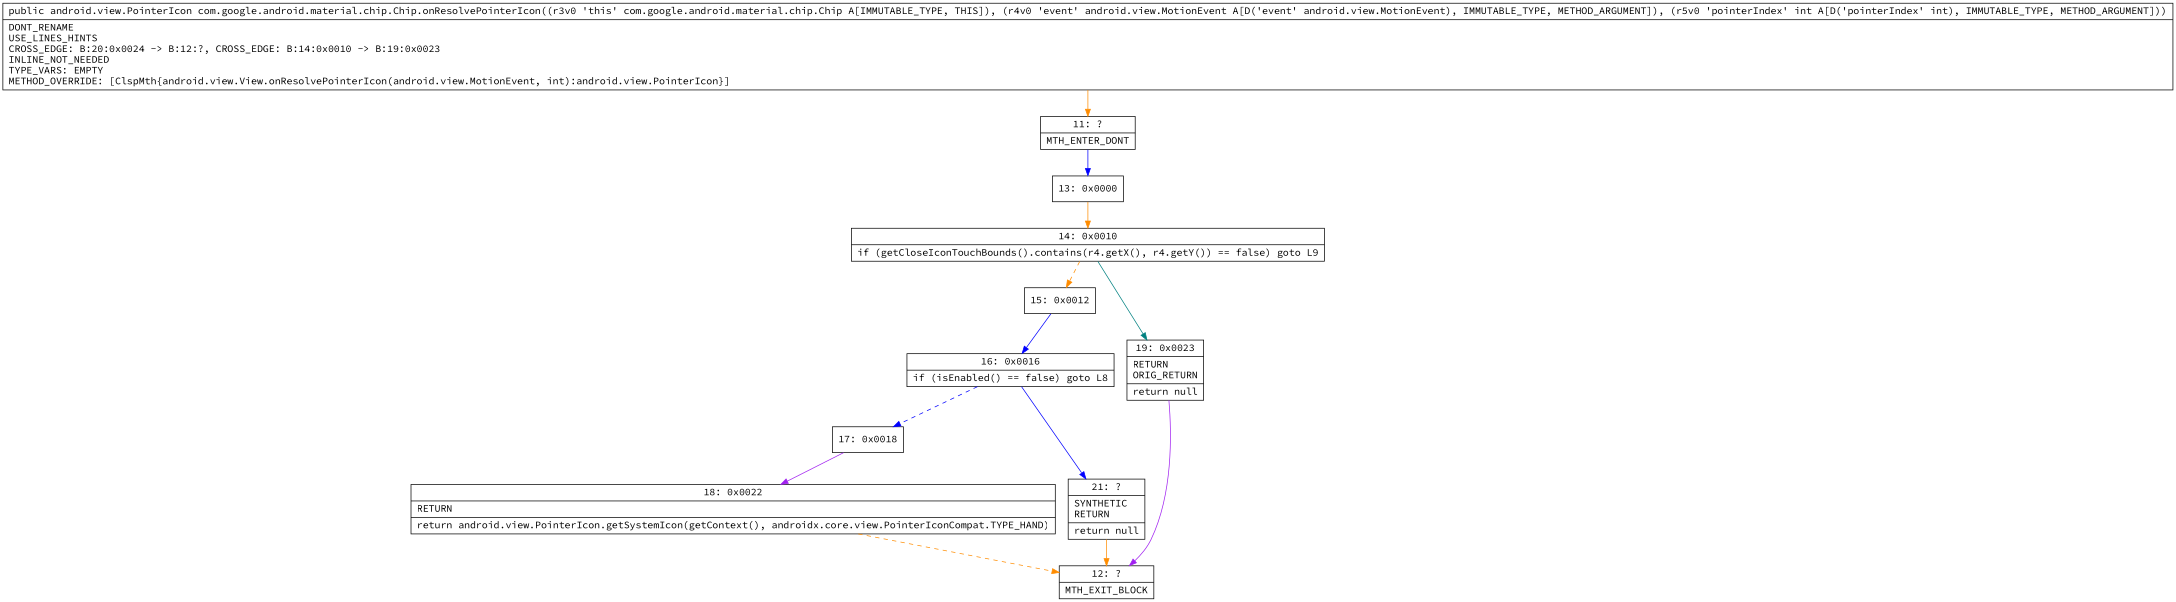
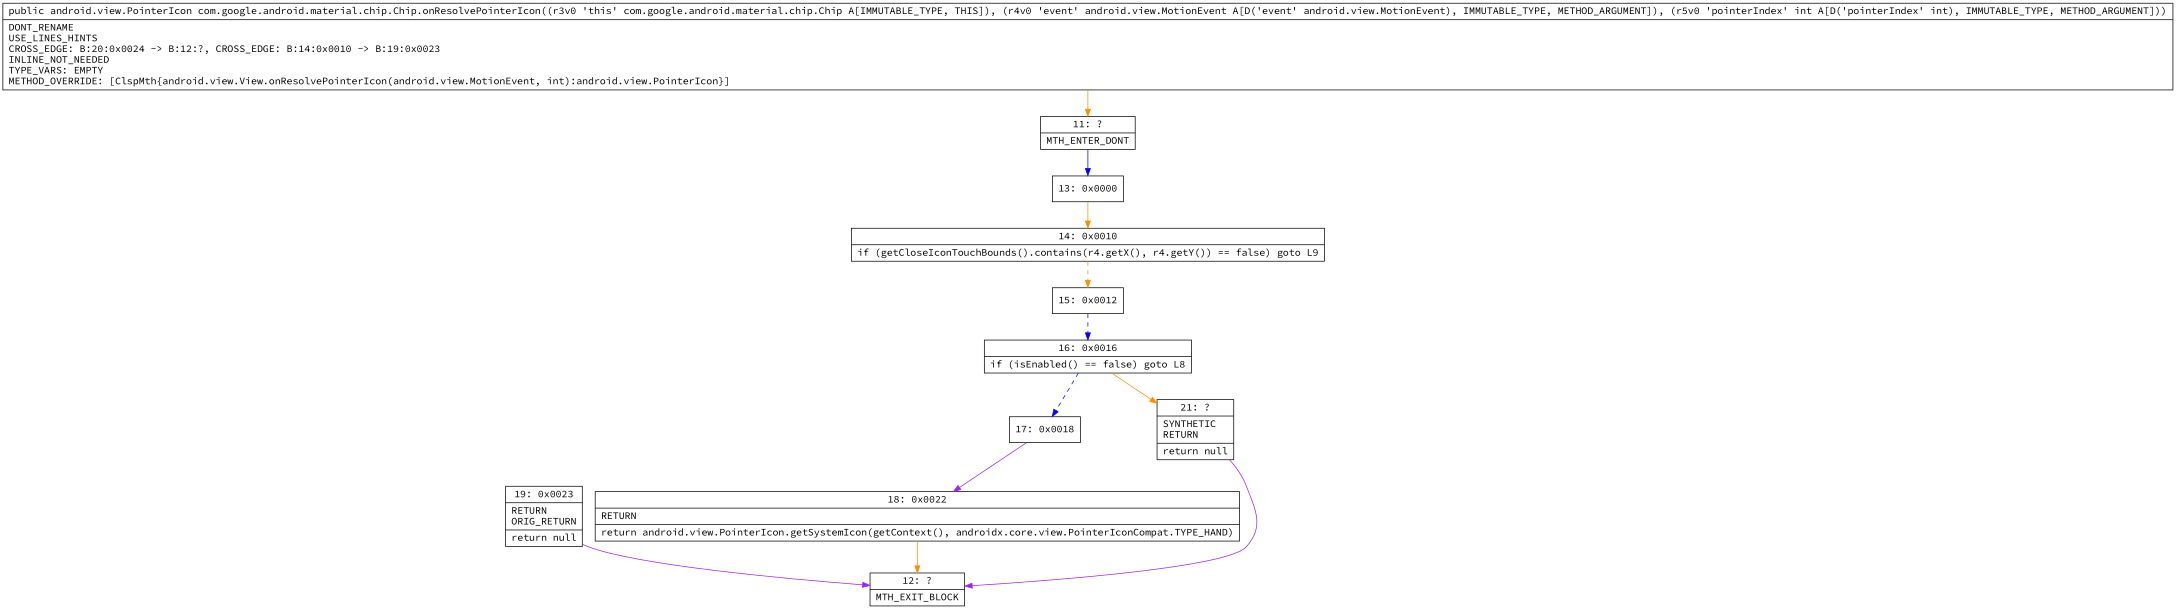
edge "14: 0x0010" -> "19: 0x0023": removed
edge "15: 0x0012" -> "16: 0x0016": style solid -> dashed
edge "16: 0x0016" -> "21: ?": color blue -> darkorange
edge "21: ?" -> "12: ?": color darkorange -> purple
edge "18: 0x0022" -> "12: ?": style dashed -> solid
